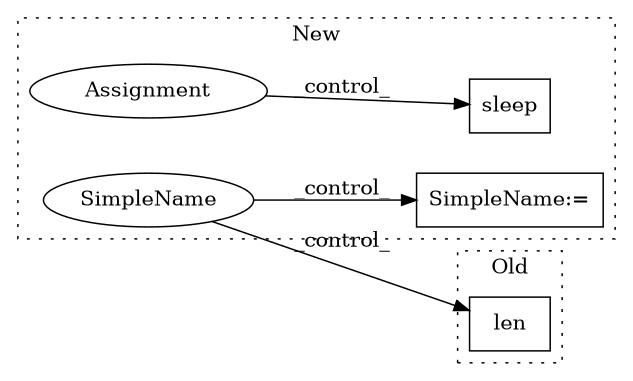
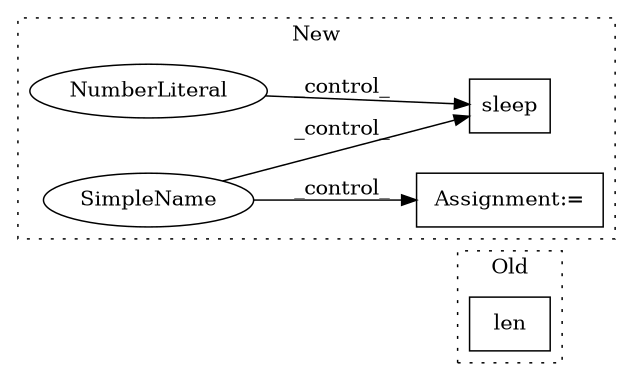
node "Assignment": label "Assignment" -> "NumberLiteral"
node "SimpleName:=": label "SimpleName:=" -> "Assignment:="
edge "SimpleName" -> "len": now "SimpleName" -> "sleep"
